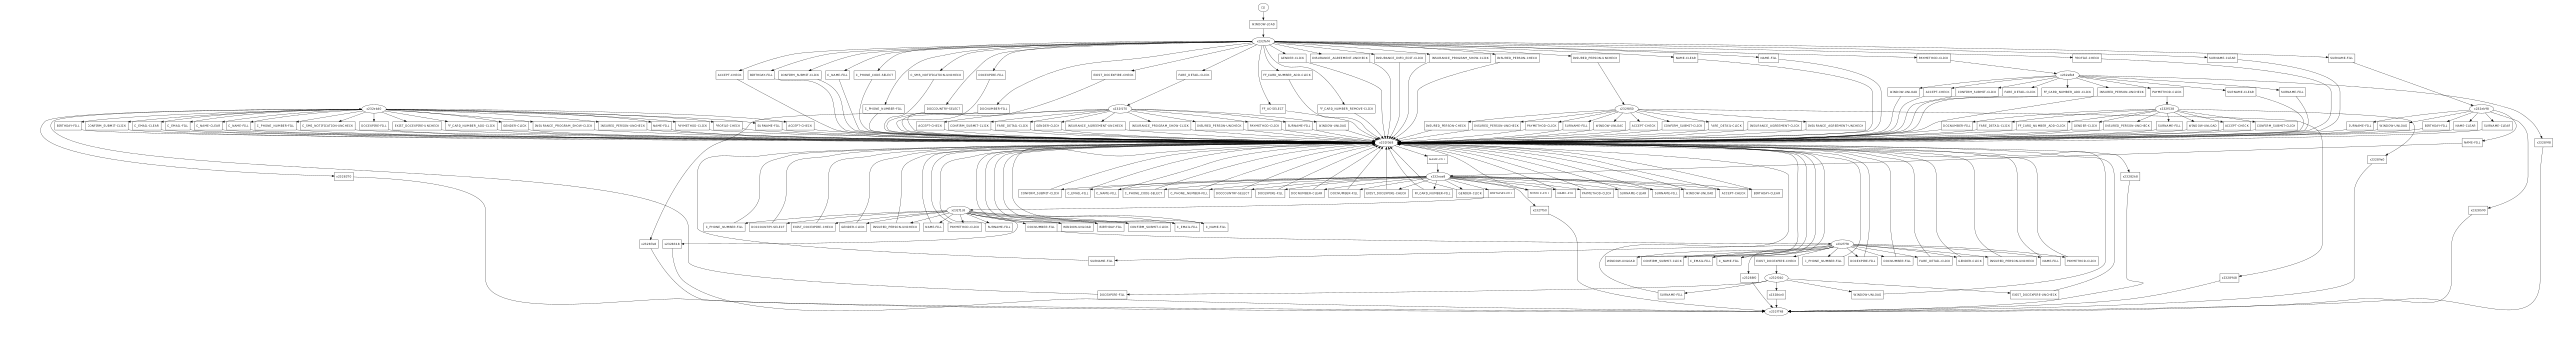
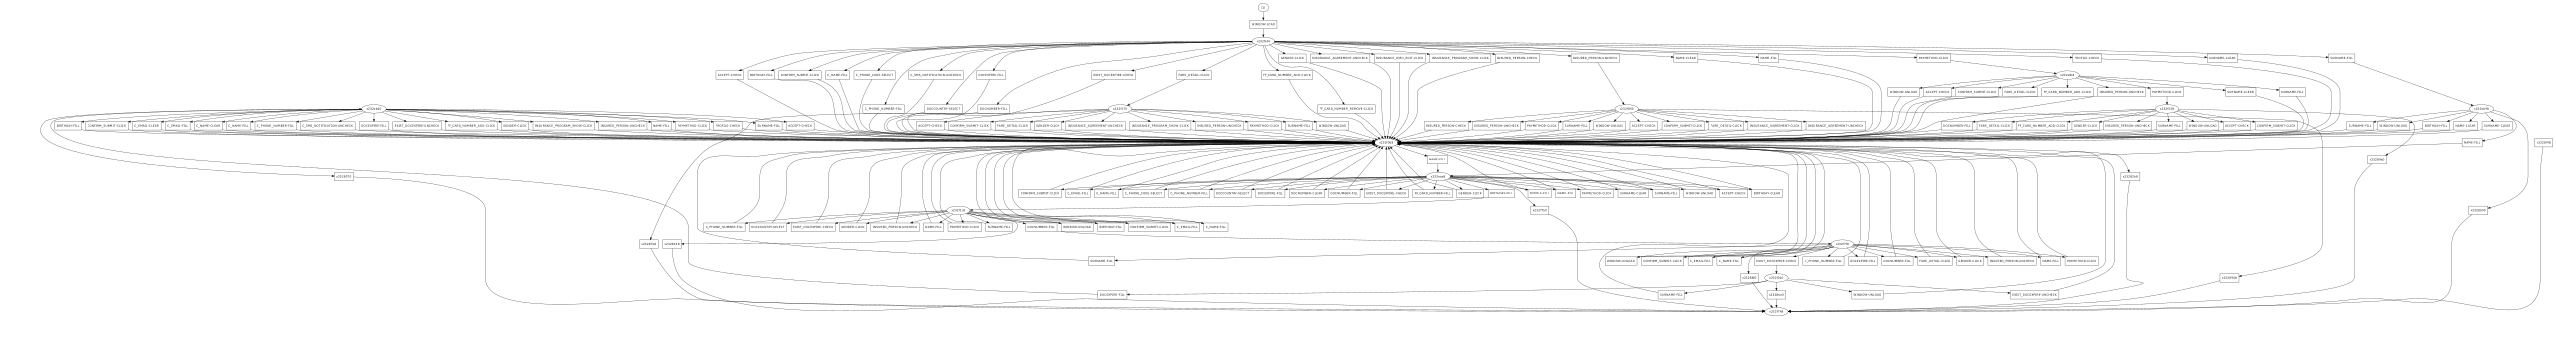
edge "x232efb8" -> "x23289f8": removed
node "FF_AC-SELECT": removed
edge "x232f850" -> "INSURANCE_AGREEMENT-CLICK": added
